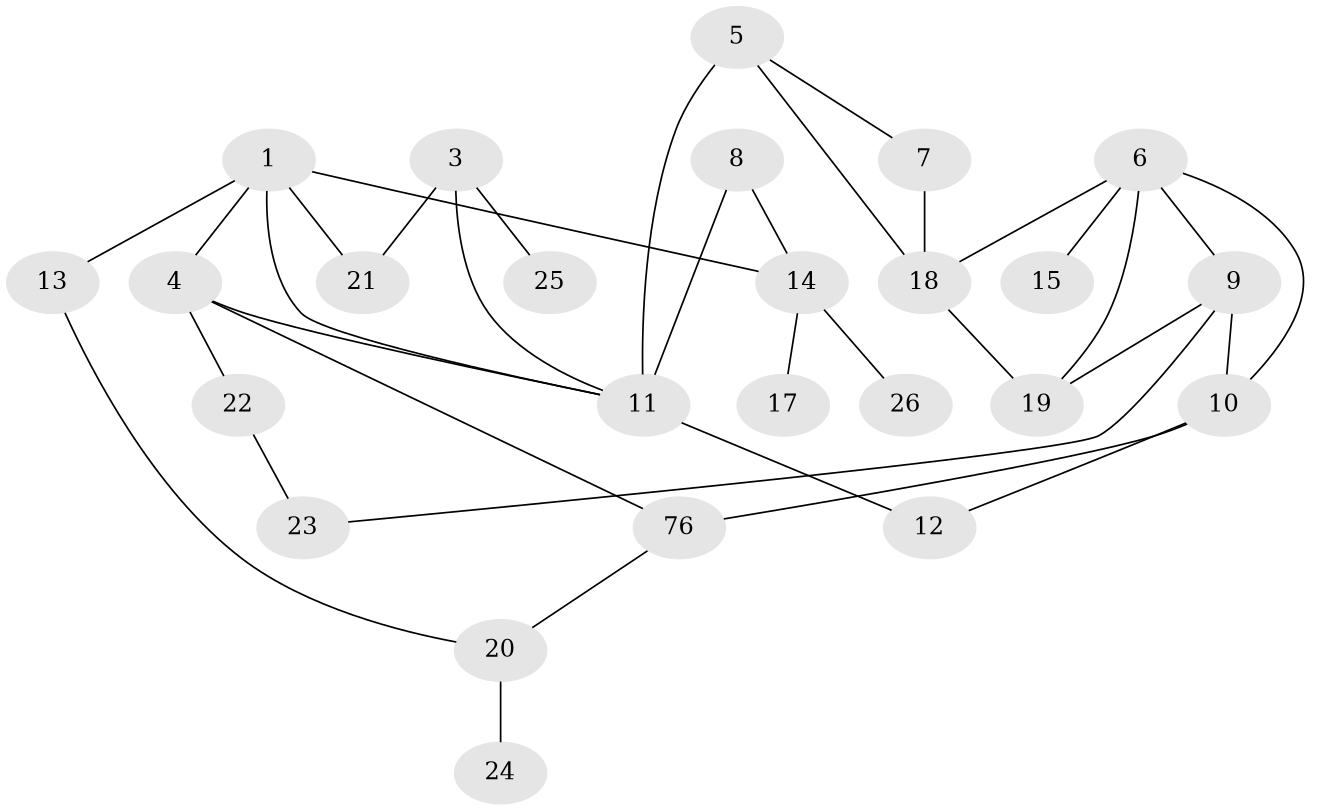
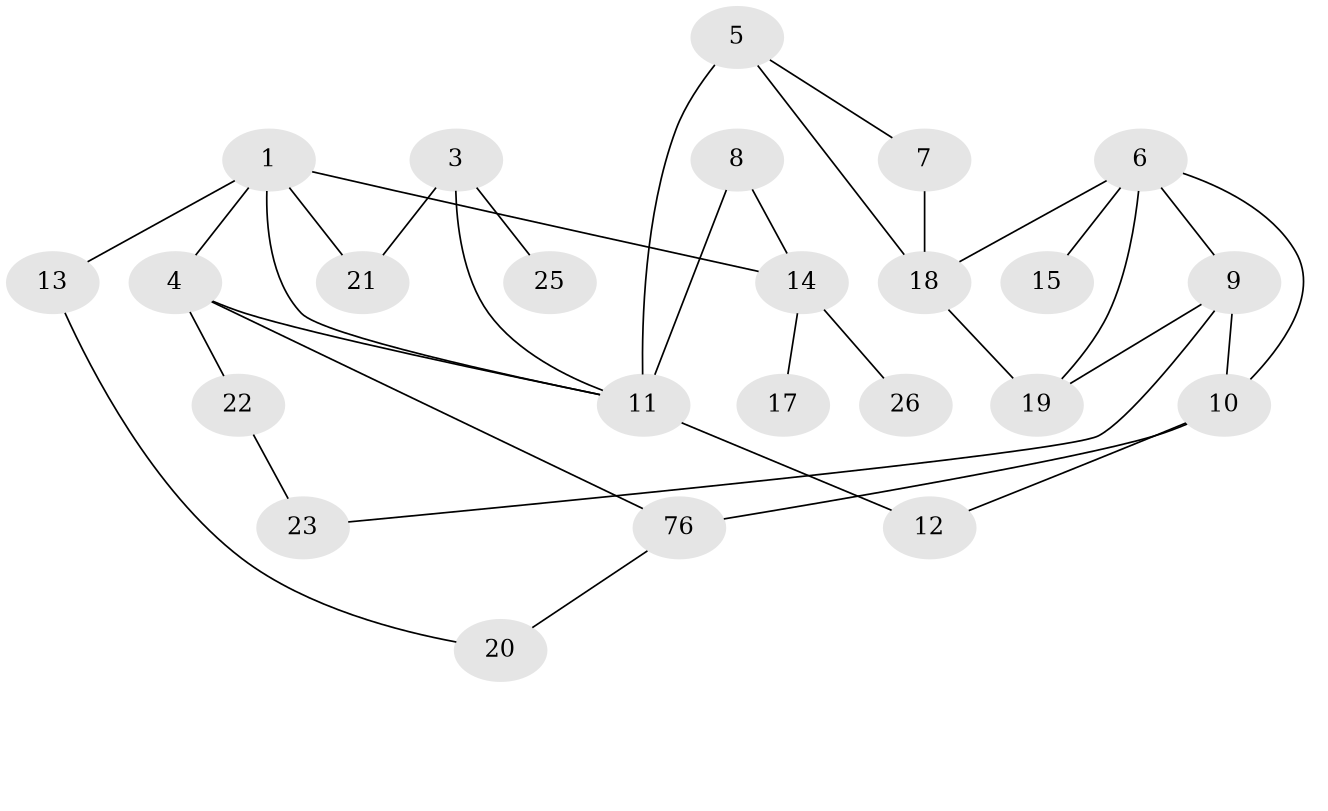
node "24": removed
